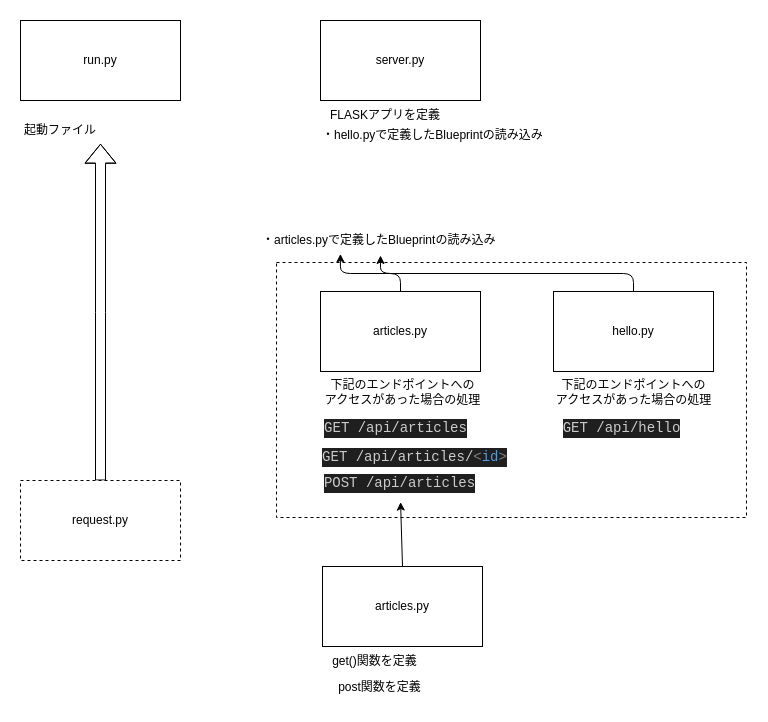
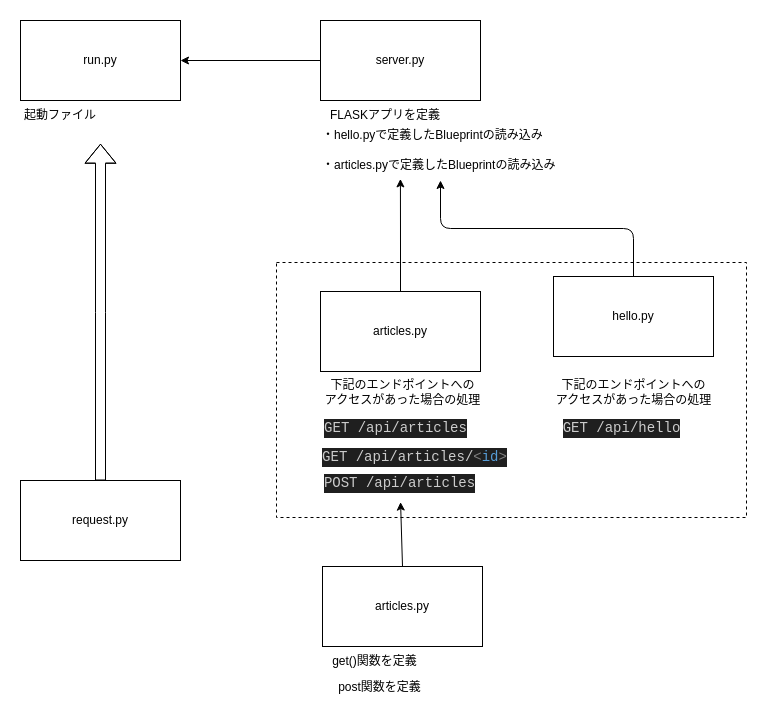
edge "server.py" -> "run.py": added
node "起動ファイル": moved (61, 131) -> (61, 116)
node "・articles.pyで定義したBlueprintの読み込み": moved (381, 241) -> (441, 166)
node "hello.py": moved (634, 332) -> (634, 317)
node "request.py": style dashed -> solid
